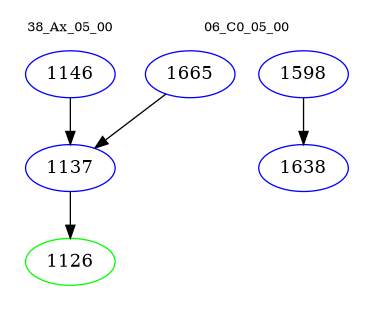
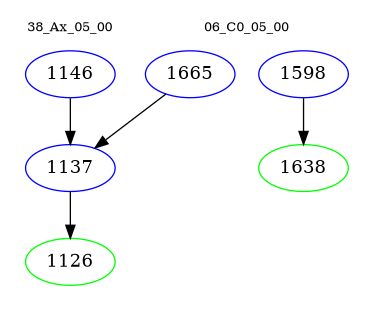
node "1638": color blue -> green
